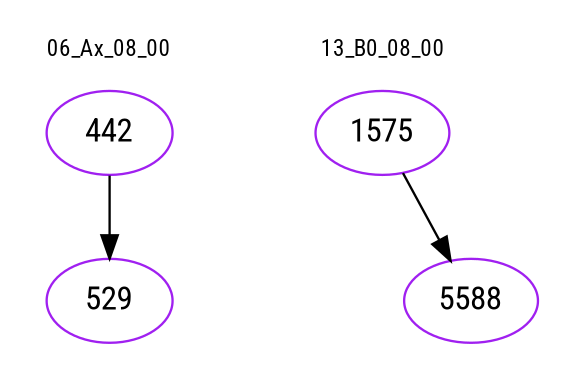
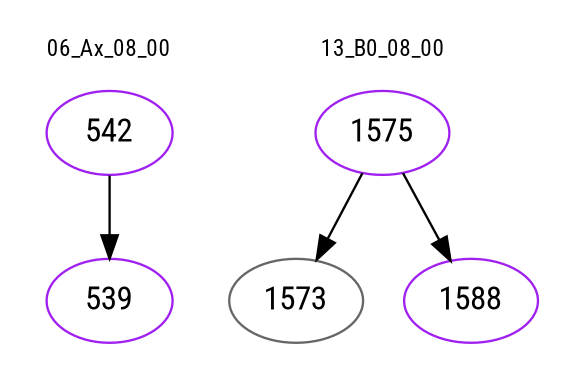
node "442": label "442" -> "542"
node "529": label "529" -> "539"
node "1573": added
node "5588": label "5588" -> "1588"
